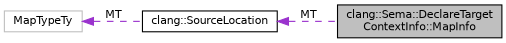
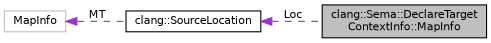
edge "clang::Sema::DeclareTarget ContextInfo::MapInfo" -> "clang::SourceLocation": label " MT" -> " Loc"
node "MapTypeTy": label "MapTypeTy" -> "MapInfo"
